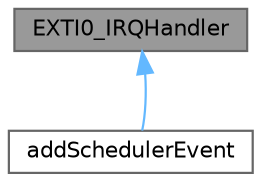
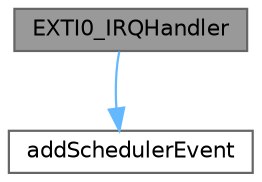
edge "addSchedulerEvent" -> "EXTI0_IRQHandler": reversed
